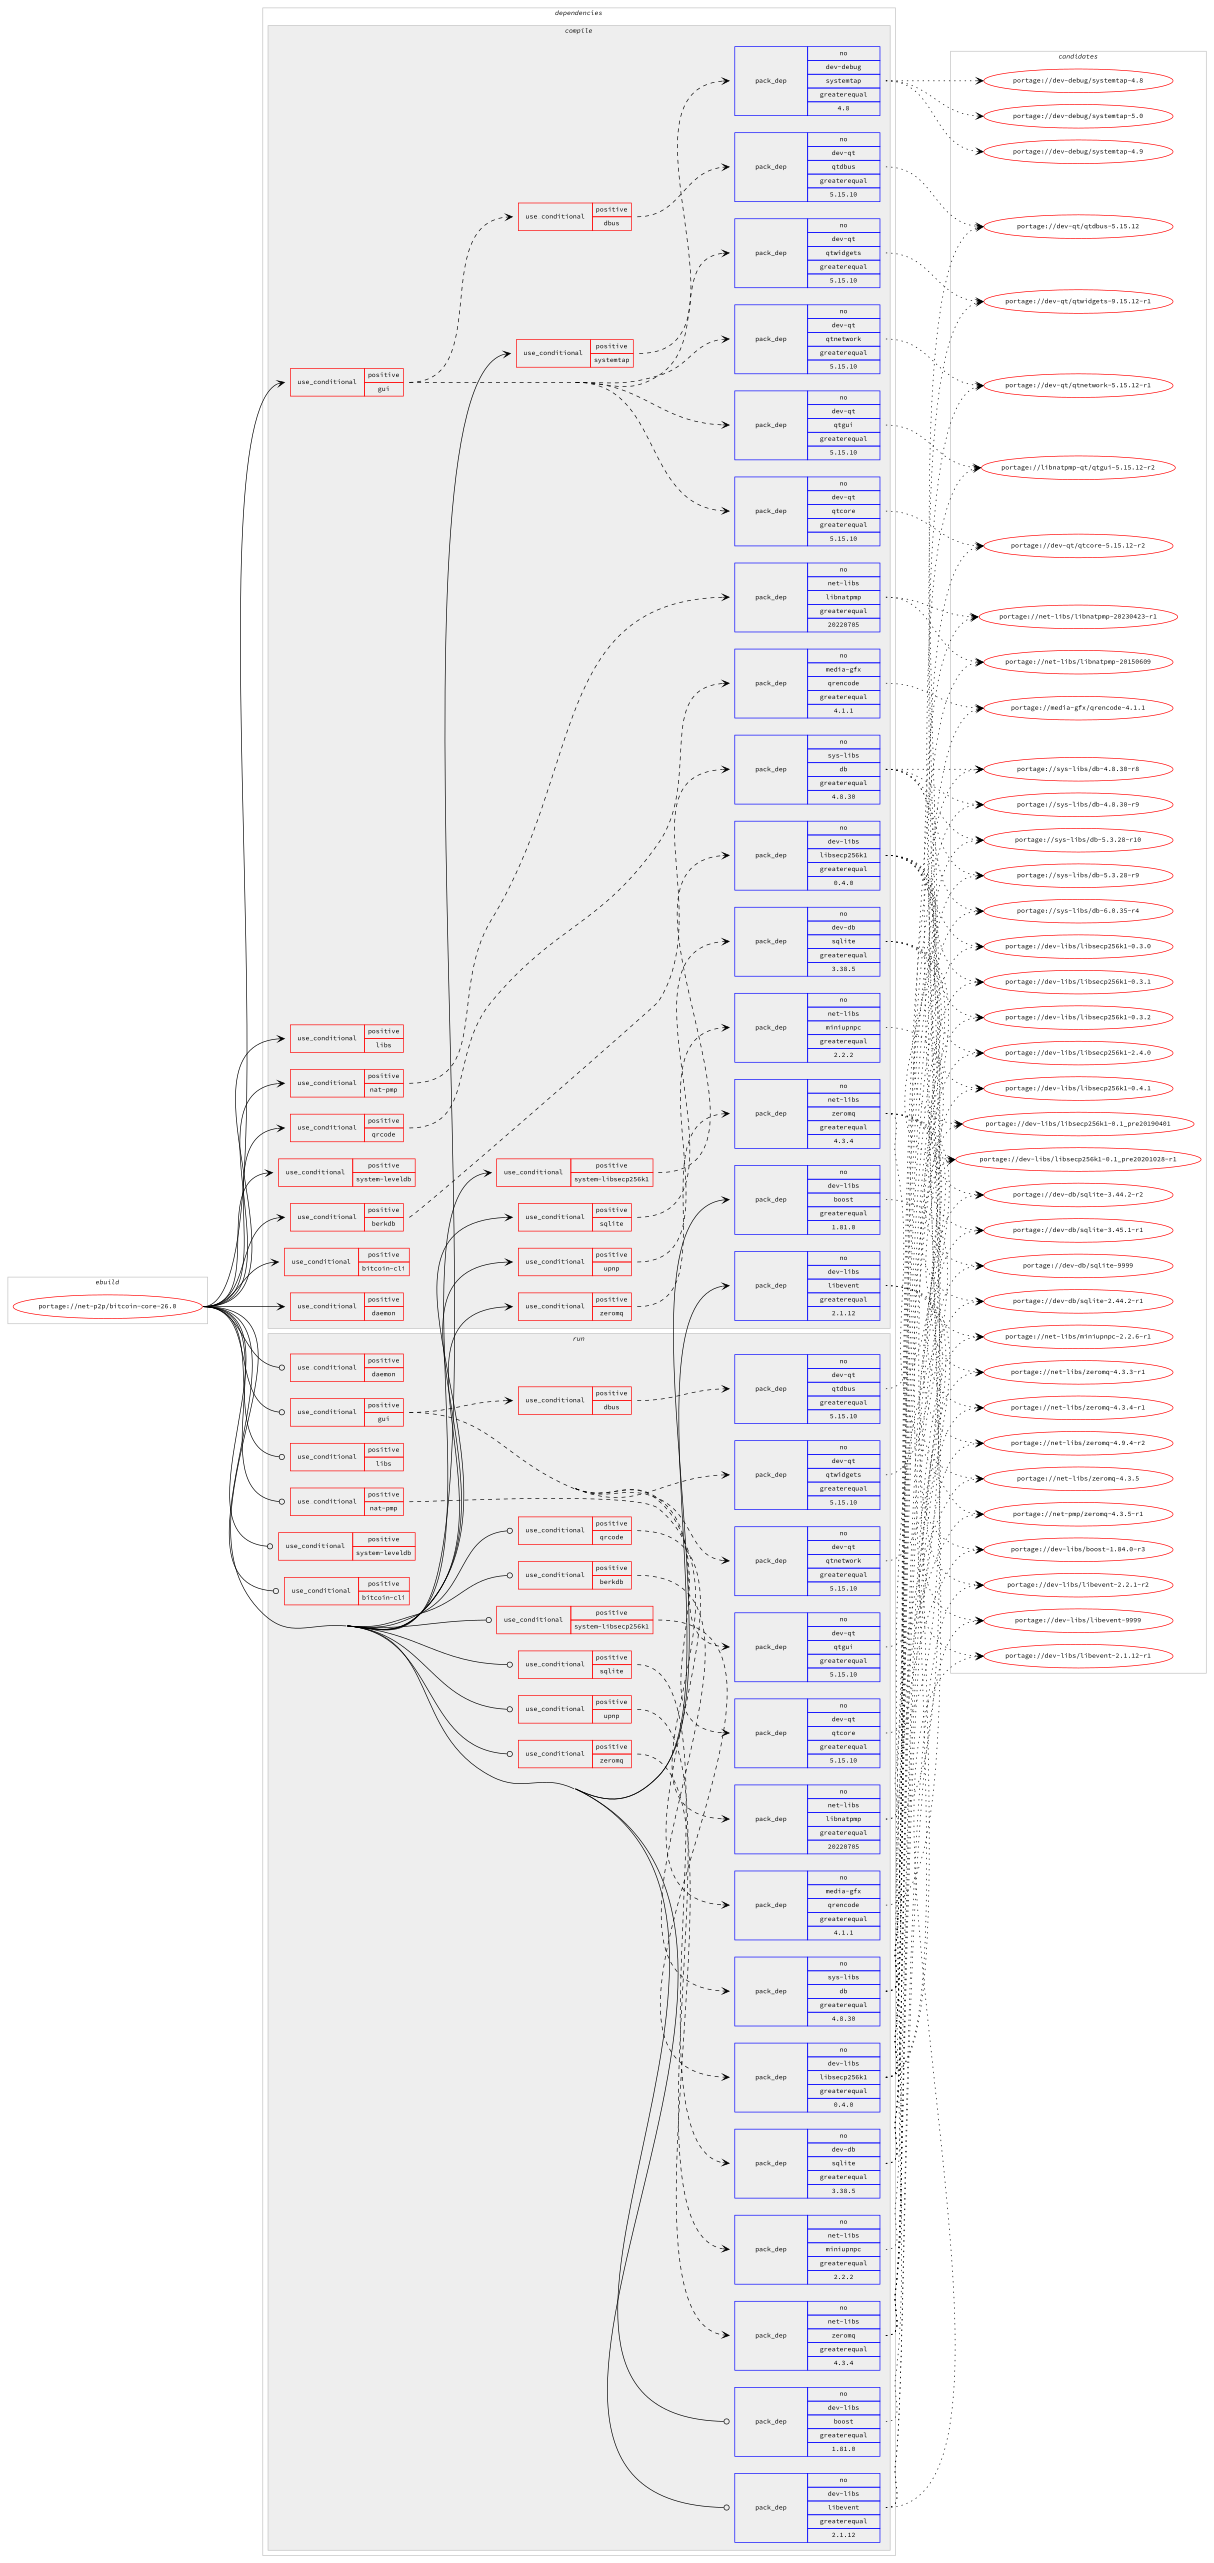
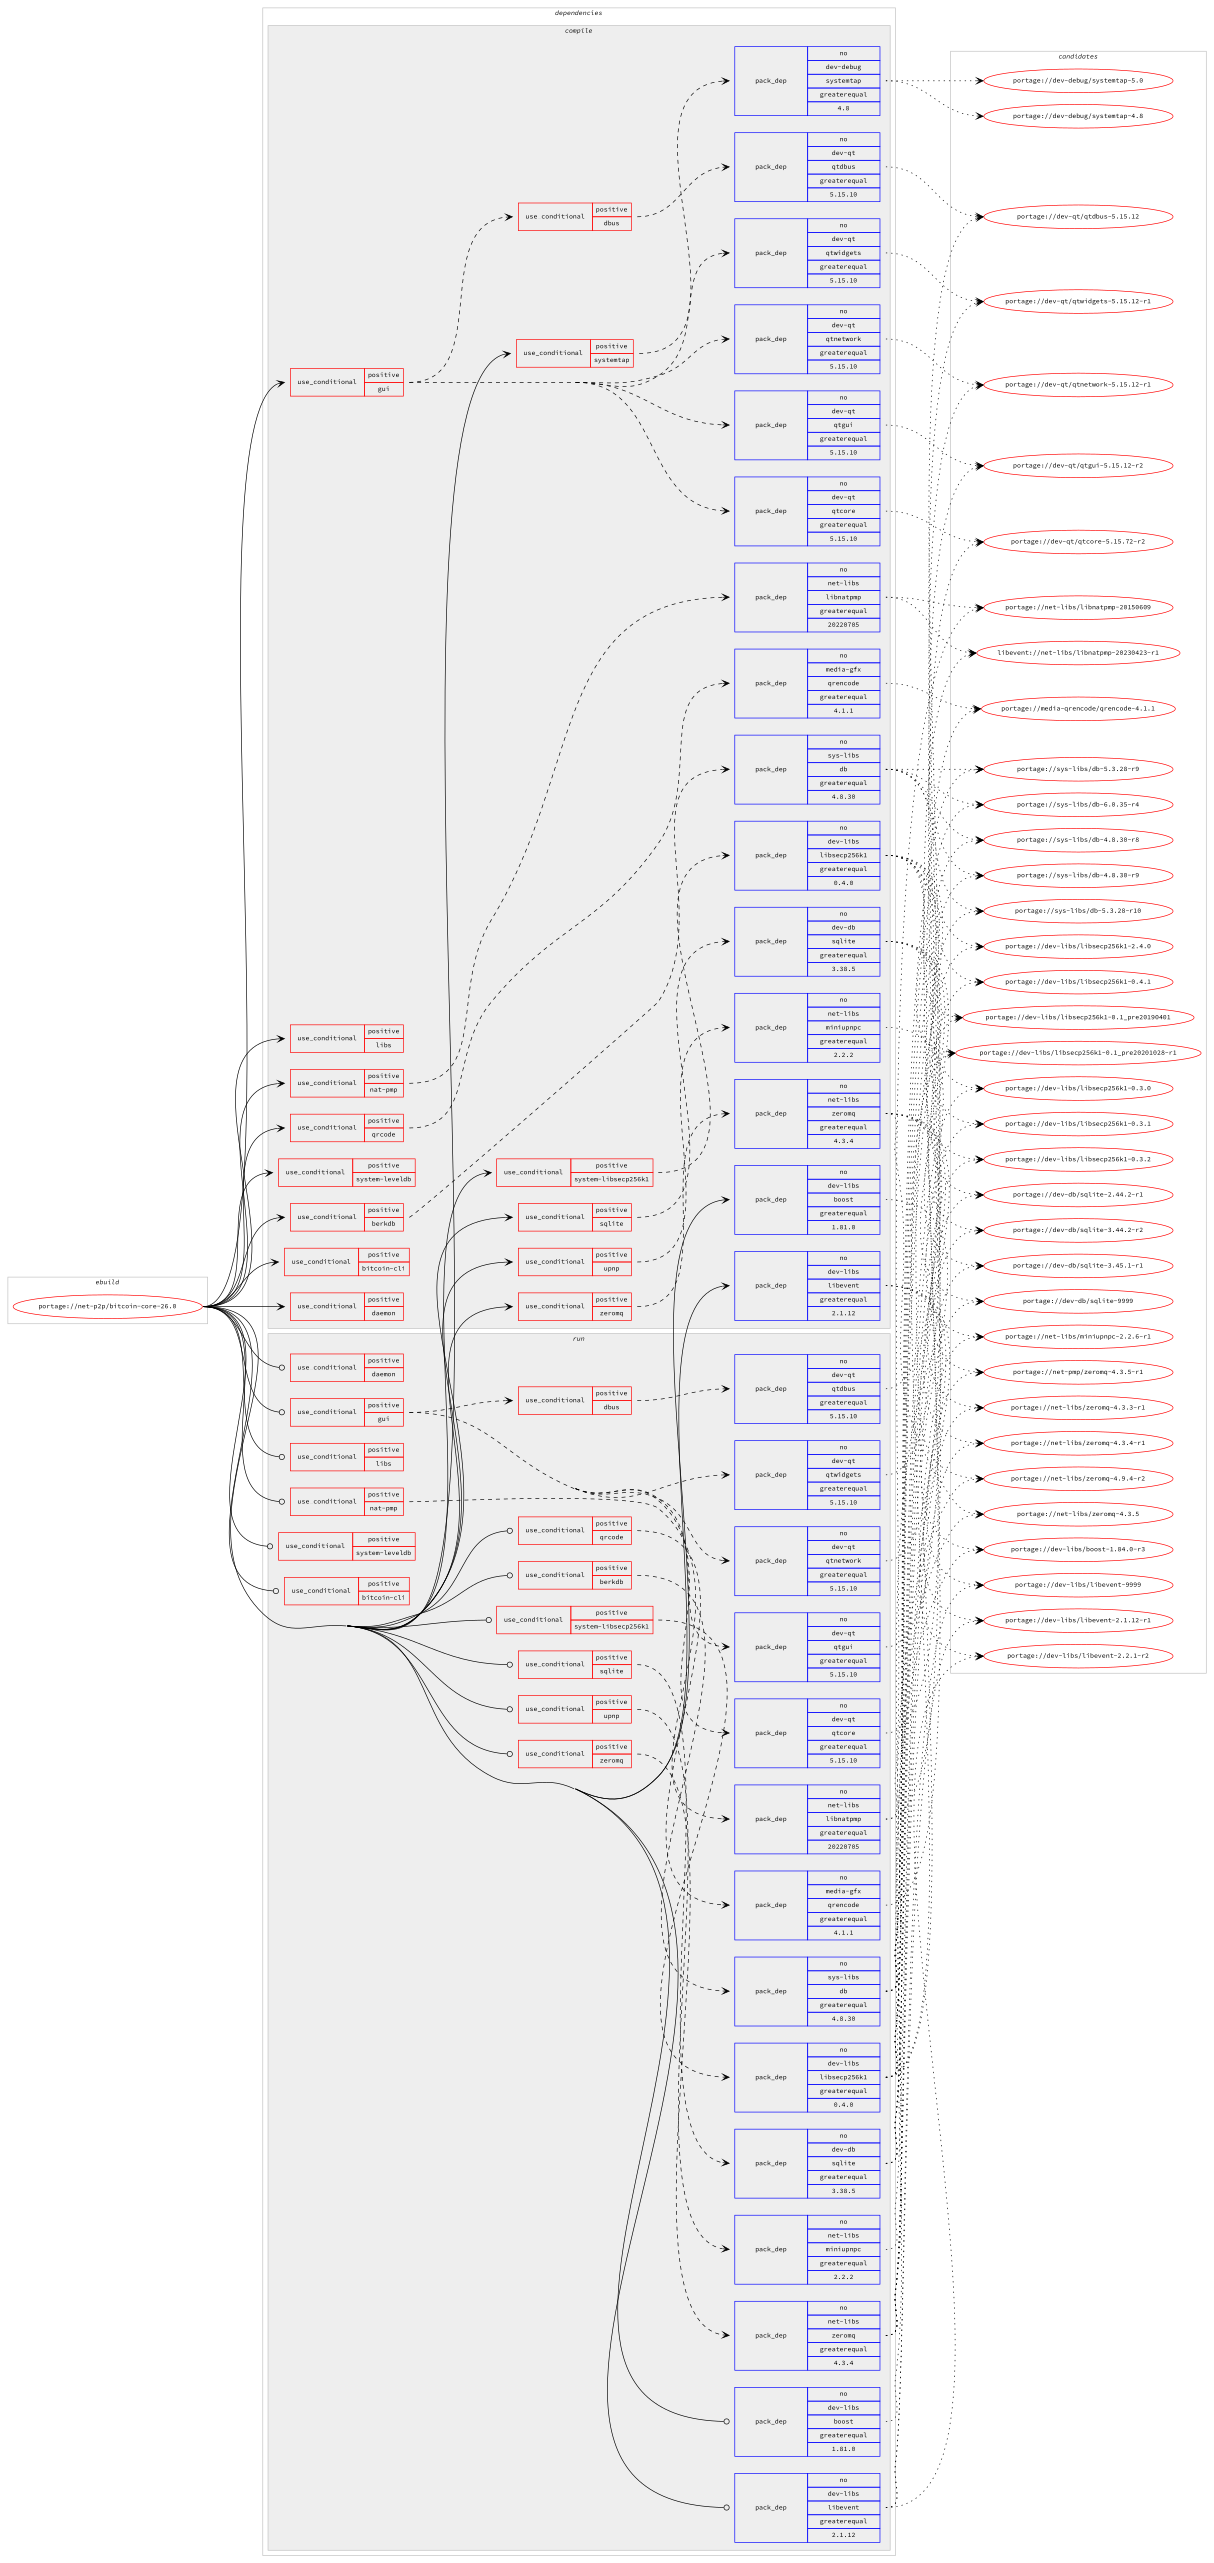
node "portage://dev-debug/systemtap-4.9": removed
node "portage://dev-qt/qtwidgets-9.15.12-r1": label "portage://dev-qt/qtwidgets-9.15.12-r1" -> "portage://dev-qt/qtwidgets-5.15.12-r1"
node "portage://libnatpmp-qt/qtgui-5.15.12-r2": label "portage://libnatpmp-qt/qtgui-5.15.12-r2" -> "portage://dev-qt/qtgui-5.15.12-r2"
node "portage://dev-qt/qtcore-5.15.12-r2": label "portage://dev-qt/qtcore-5.15.12-r2" -> "portage://dev-qt/qtcore-5.15.72-r2"
node "portage://net-libs/libnatpmp-20230423-r1": label "portage://net-libs/libnatpmp-20230423-r1" -> "libevent://net-libs/libnatpmp-20230423-r1"
node "portage://media-gfx/qrencode-4.1.1": label "portage://media-gfx/qrencode-4.1.1" -> "portage://media-qrencode/qrencode-4.1.1"
